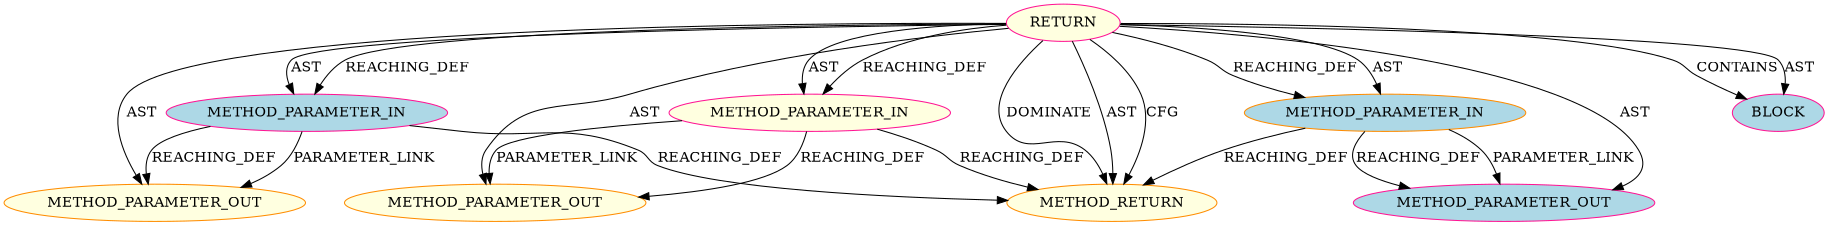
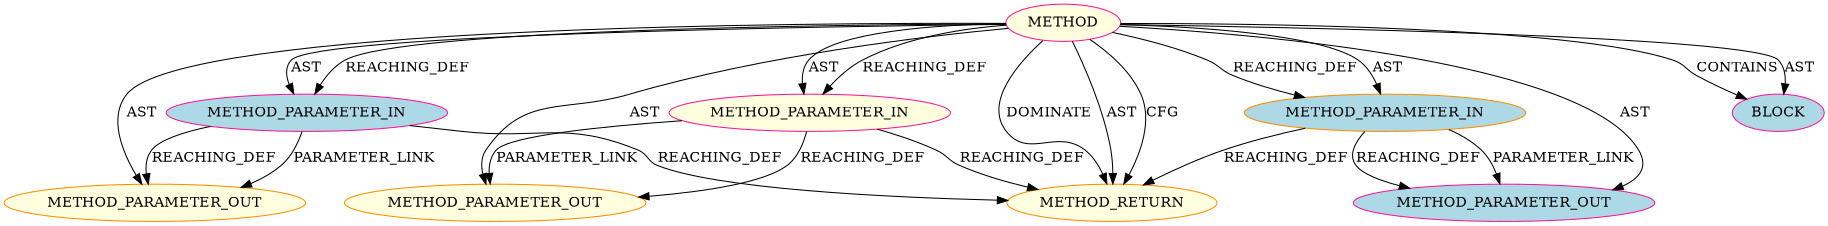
node "RETURN": label "RETURN" -> "METHOD"
